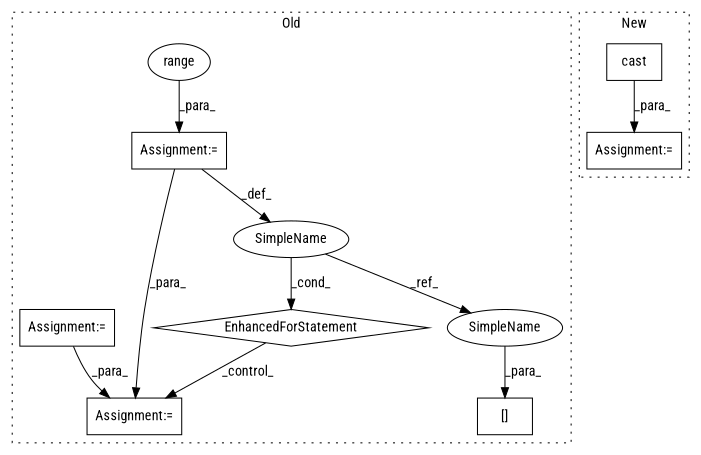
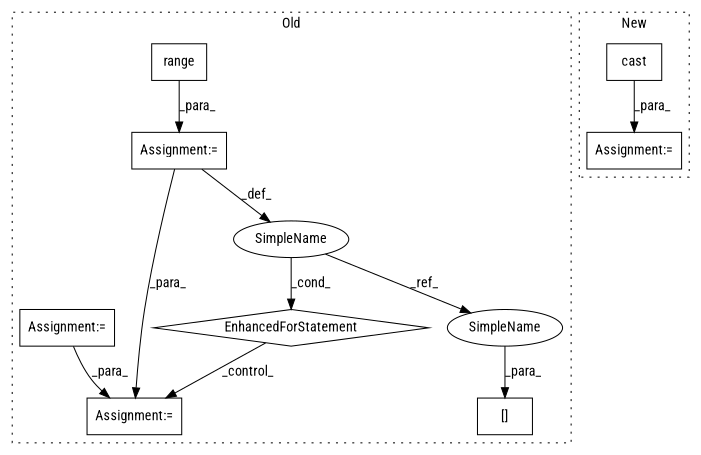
node "range": shape ellipse -> box
